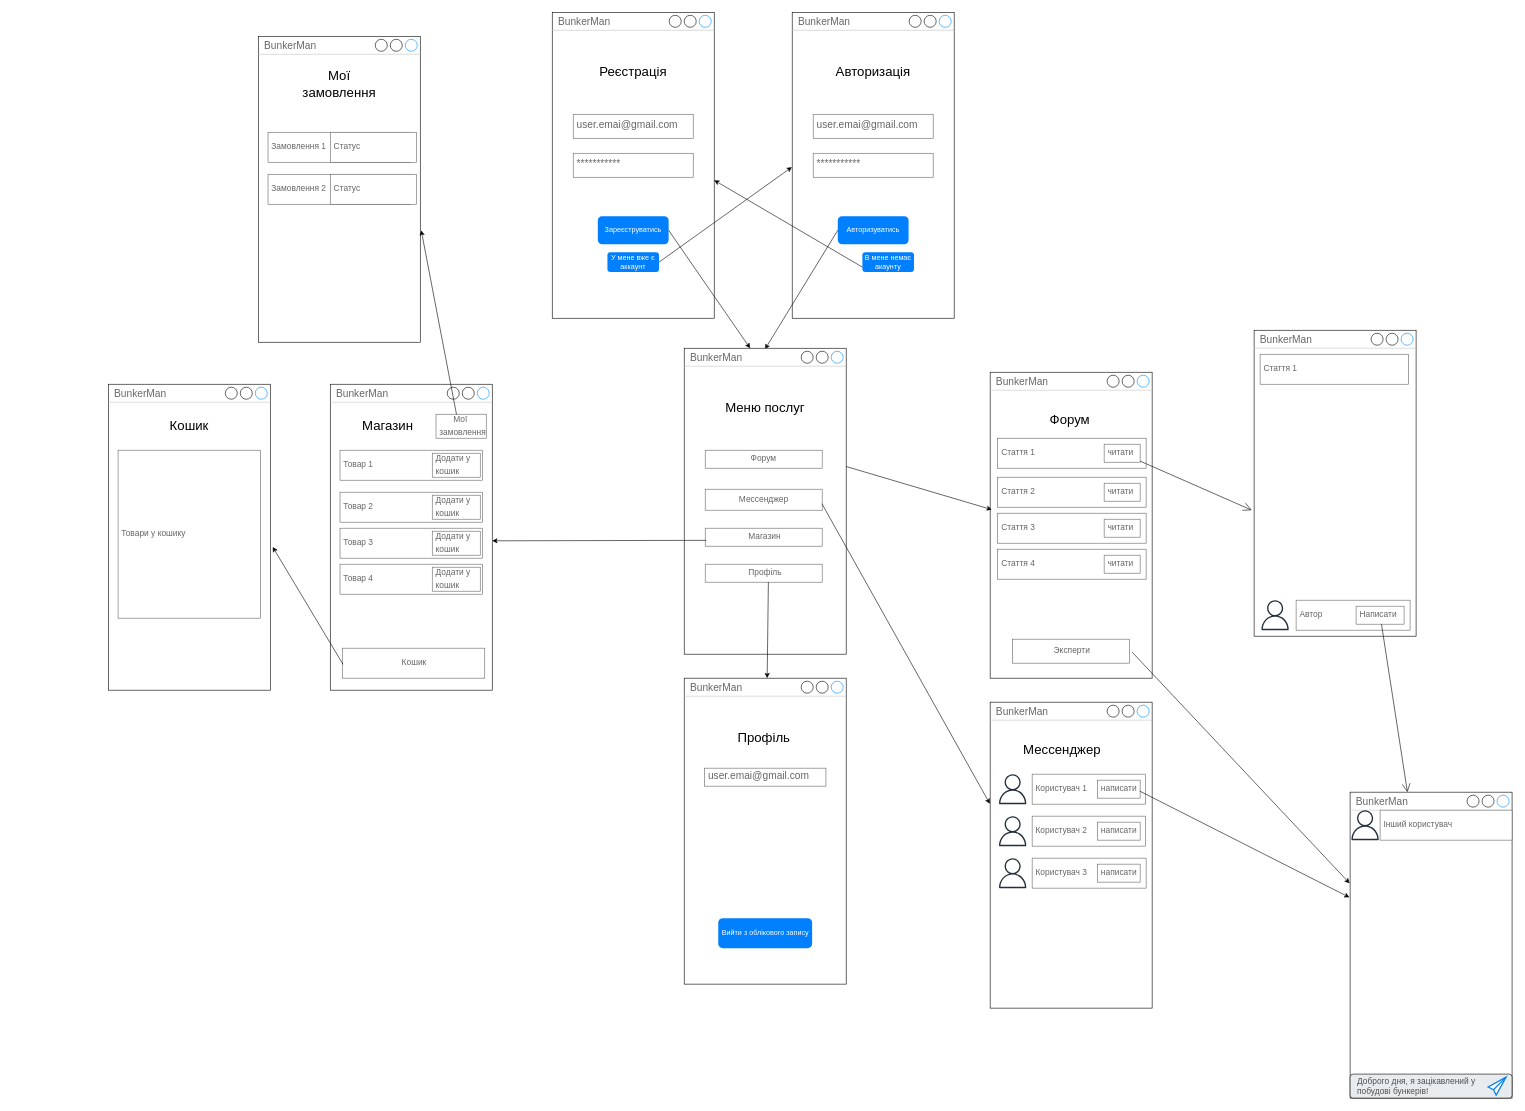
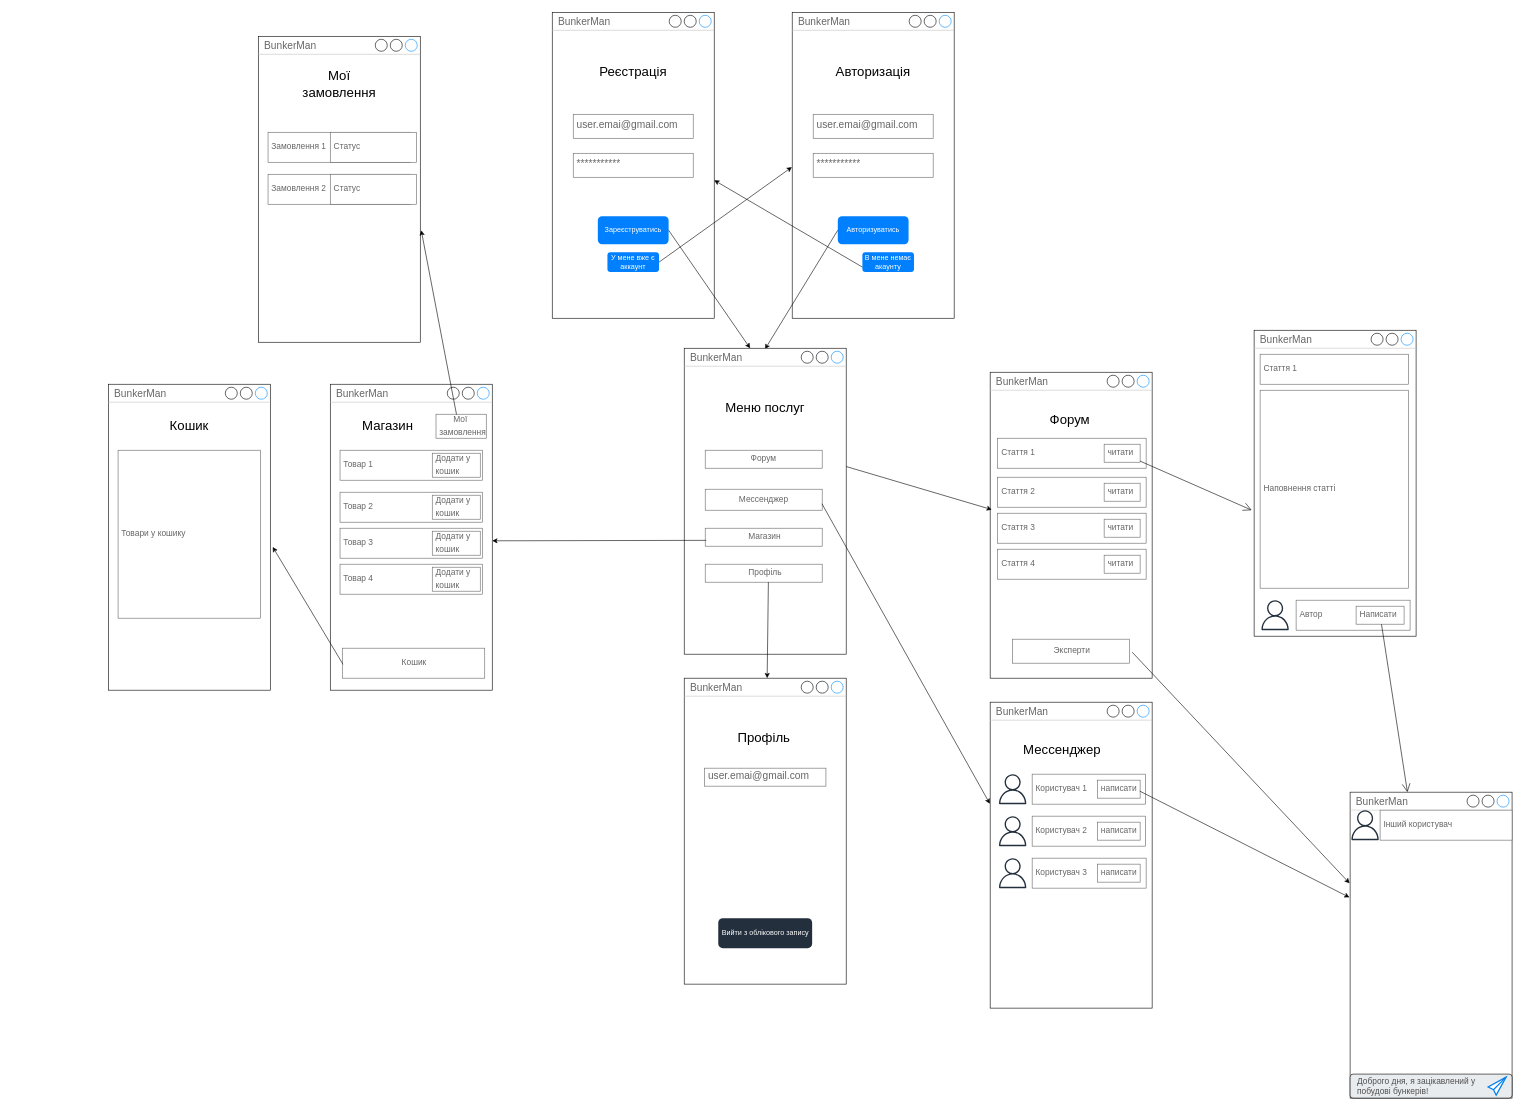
node "Наповнення статті": added
node "Вийти з облікового запису": fillcolor #007fff -> #232f3d
